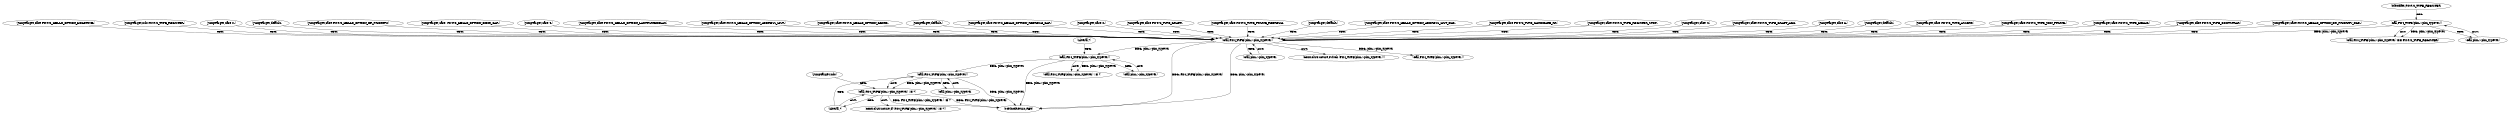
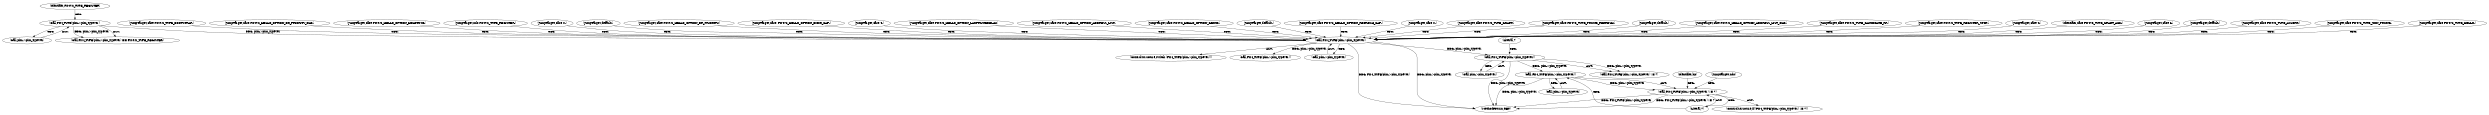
node "(JumpTarget,case PIMV2_TYPE_GRAFT_ACK:)": label "(JumpTarget,case PIMV2_TYPE_GRAFT_ACK:)" -> "(Identifier,case PIMV2_TYPE_GRAFT_ACK:)"
node "(Identifier,bp)": added
